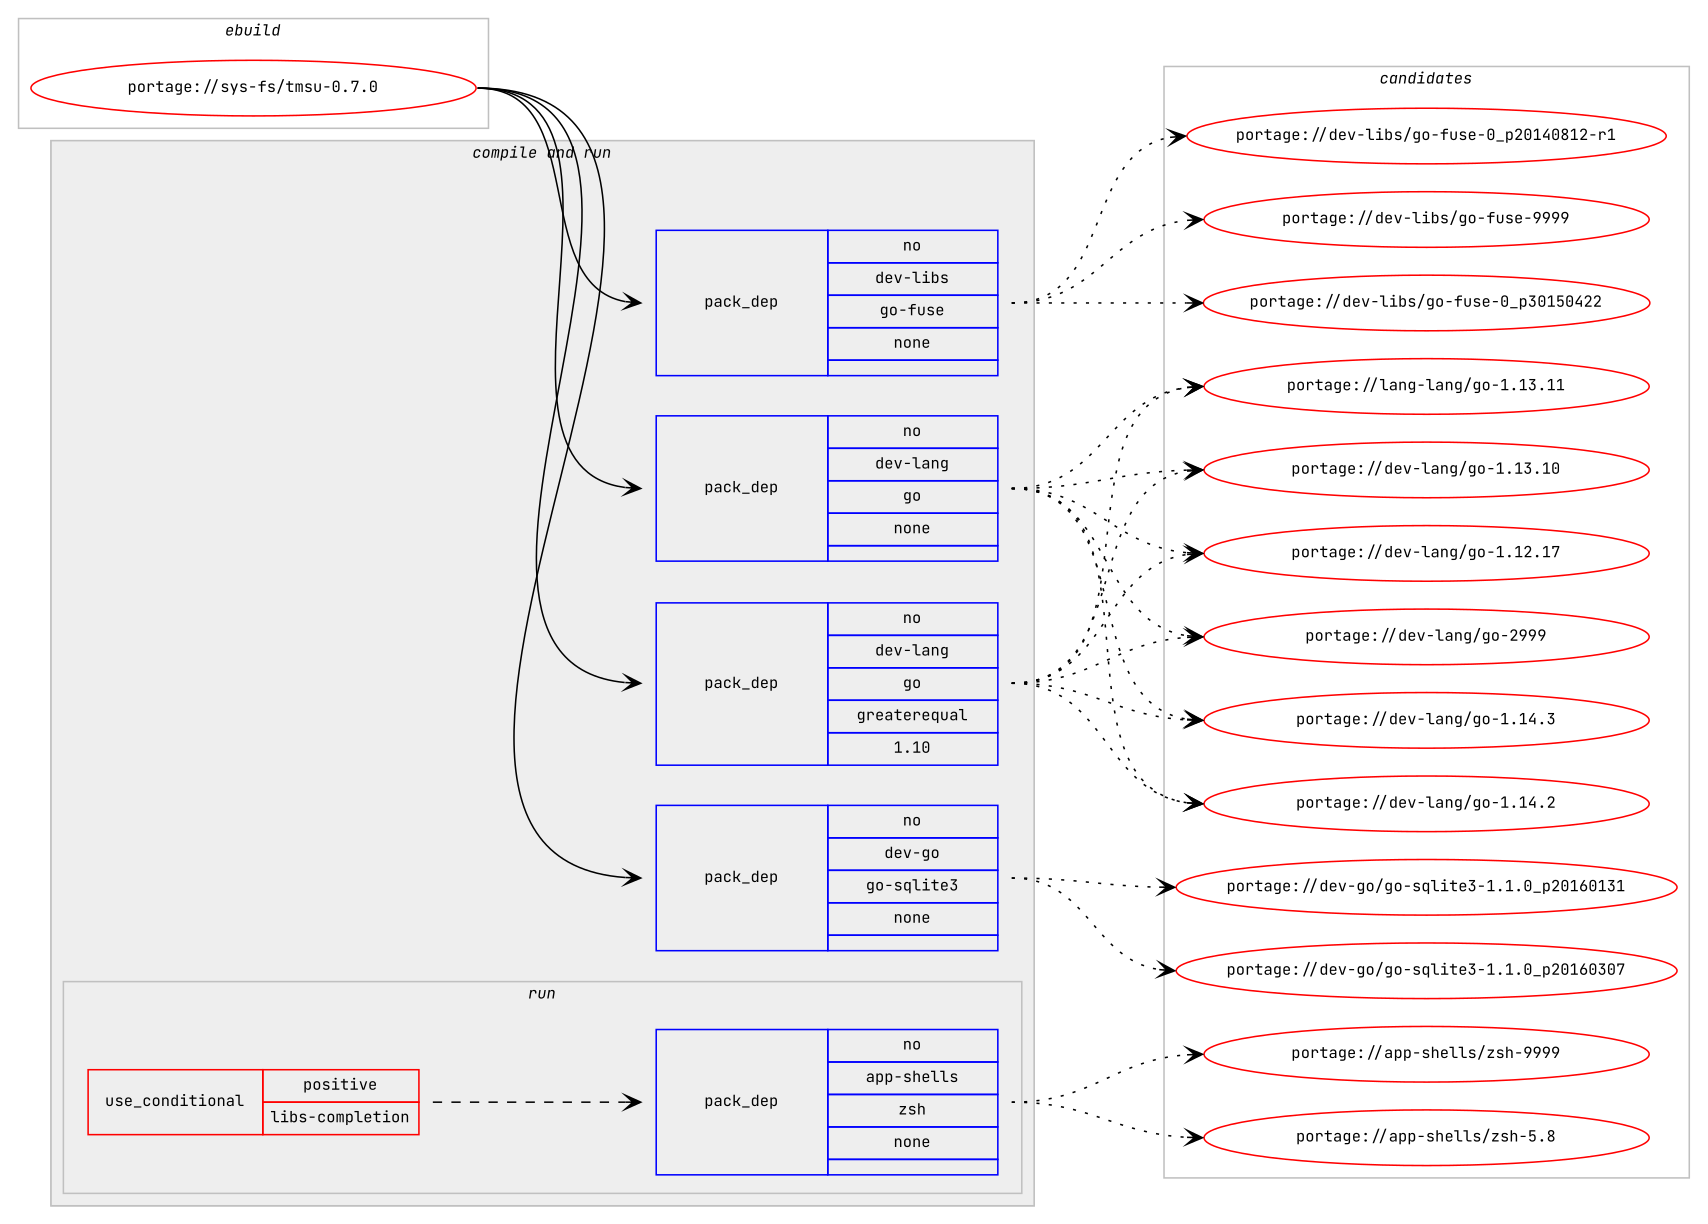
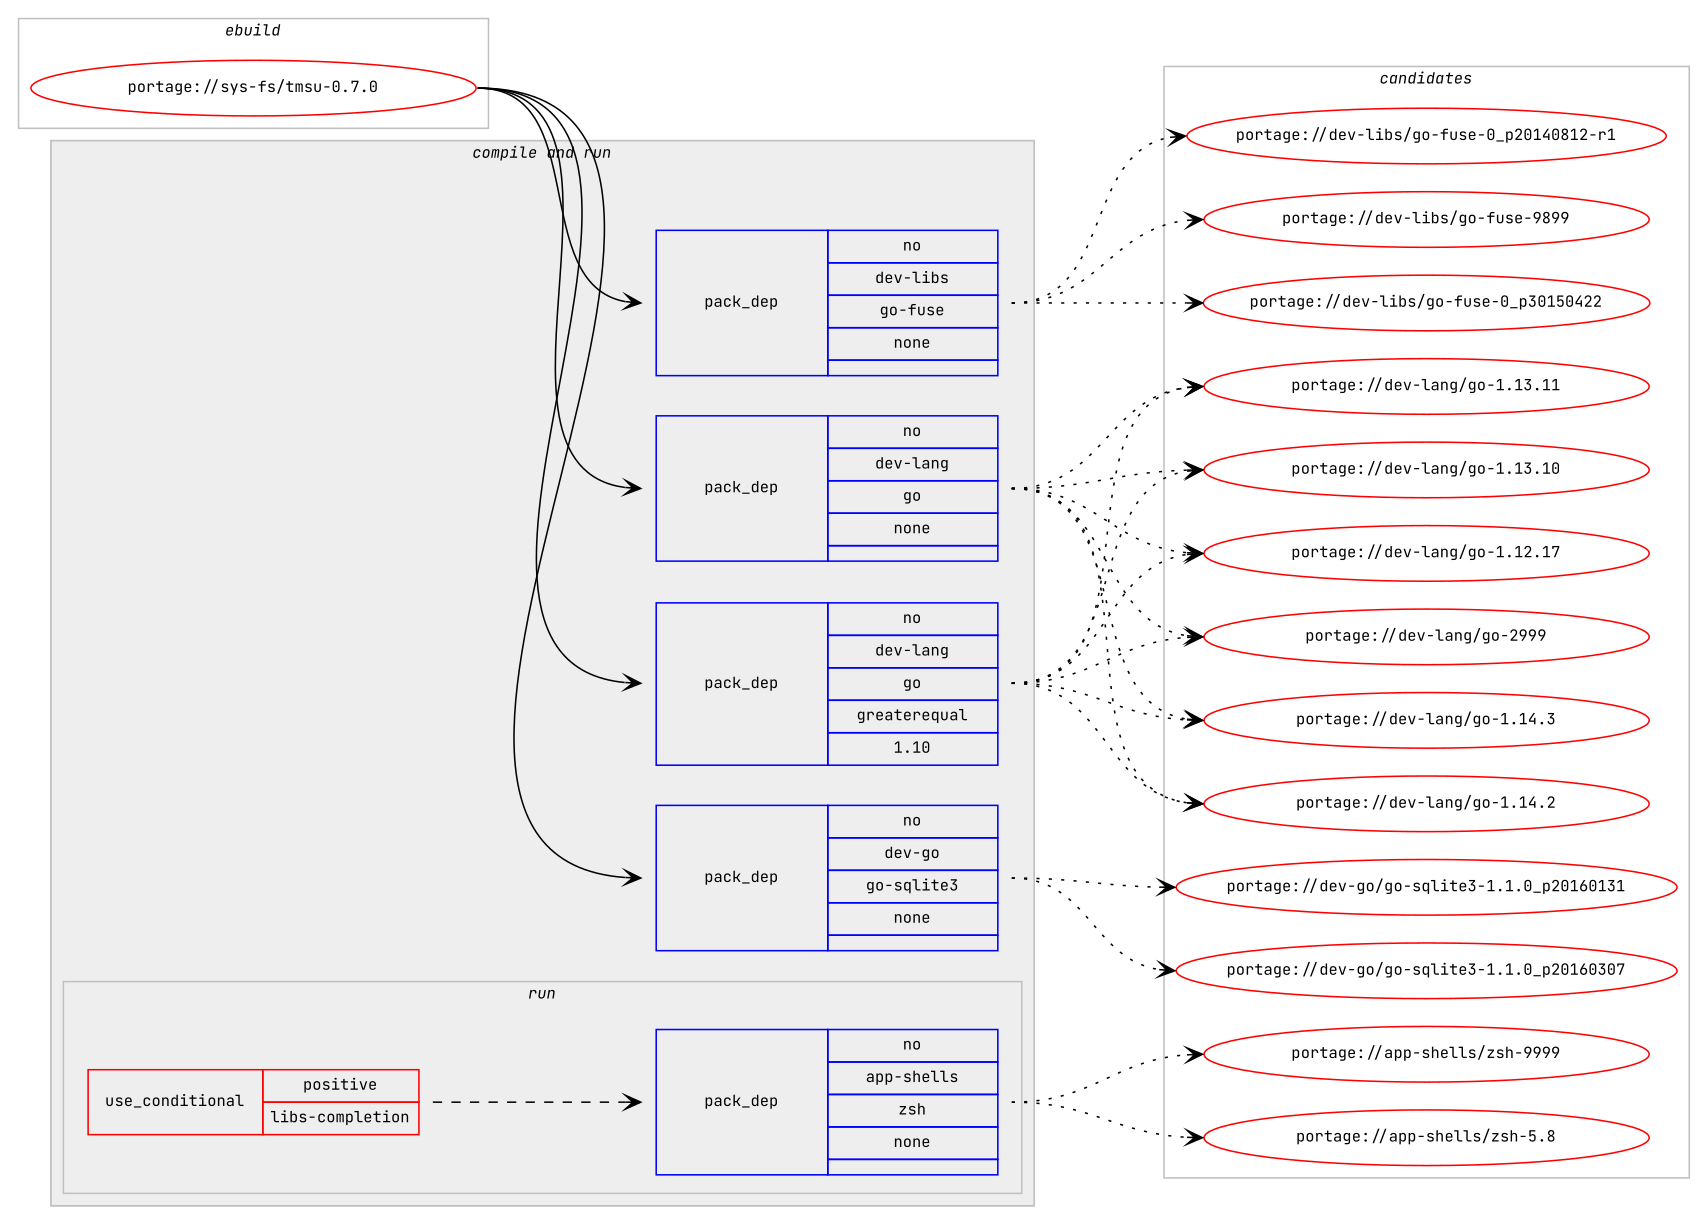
node "portage://dev-libs/go-fuse-9999": label "portage://dev-libs/go-fuse-9999" -> "portage://dev-libs/go-fuse-9899"
node "portage://lang-lang/go-1.13.11": label "portage://lang-lang/go-1.13.11" -> "portage://dev-lang/go-1.13.11"
